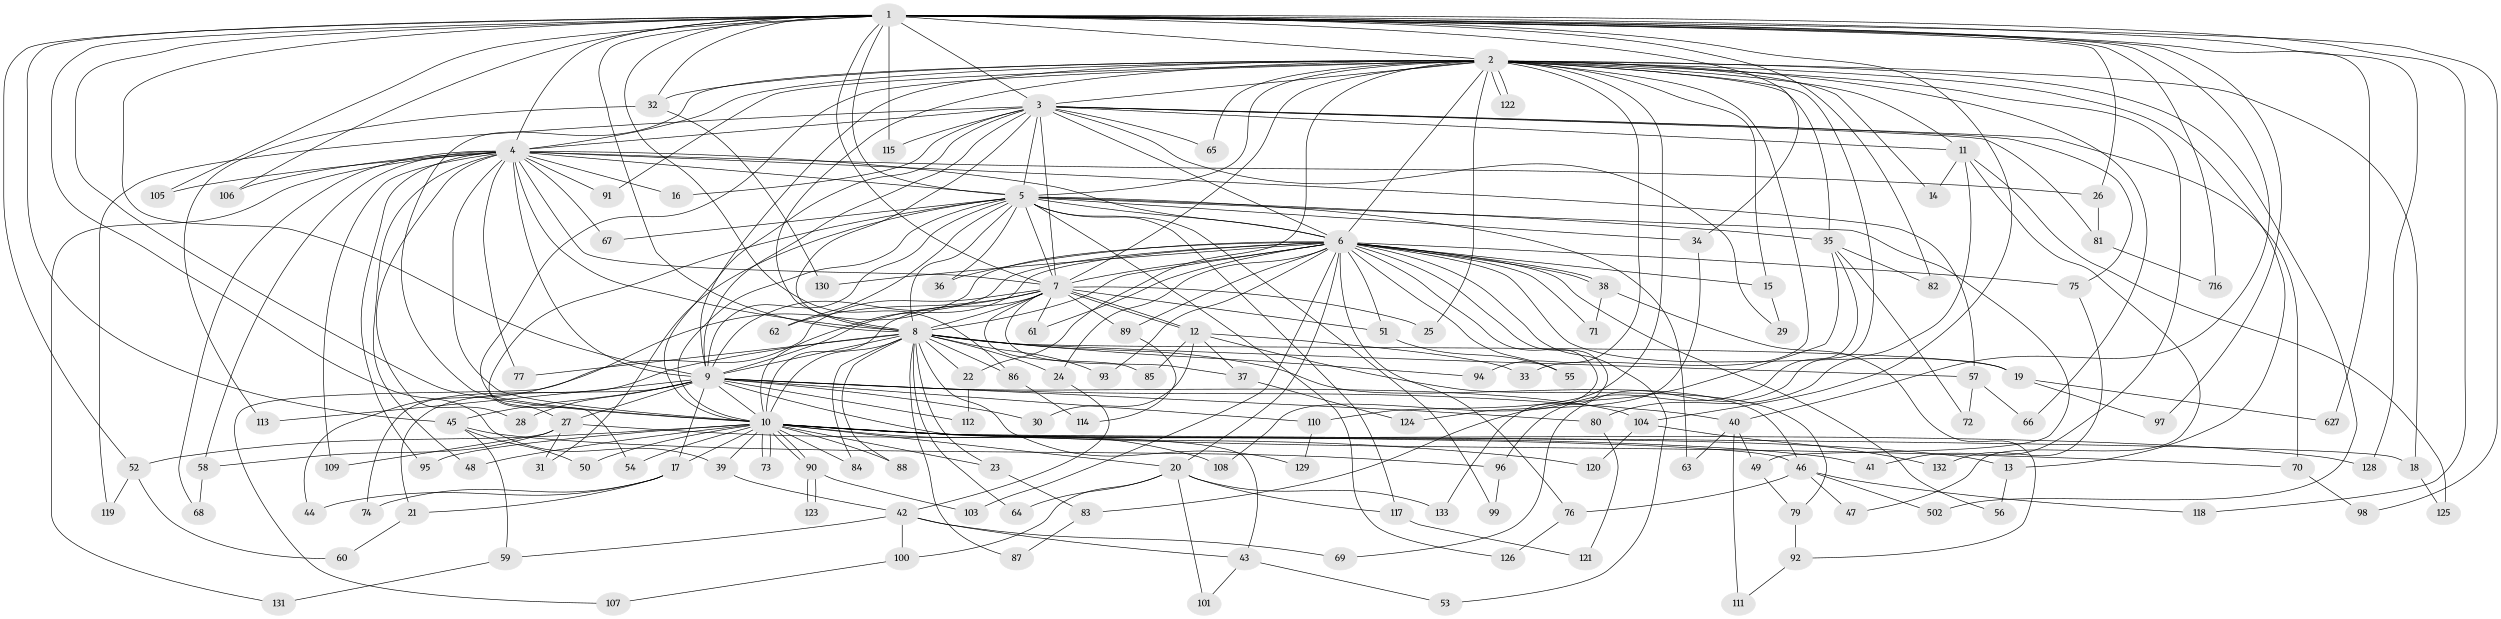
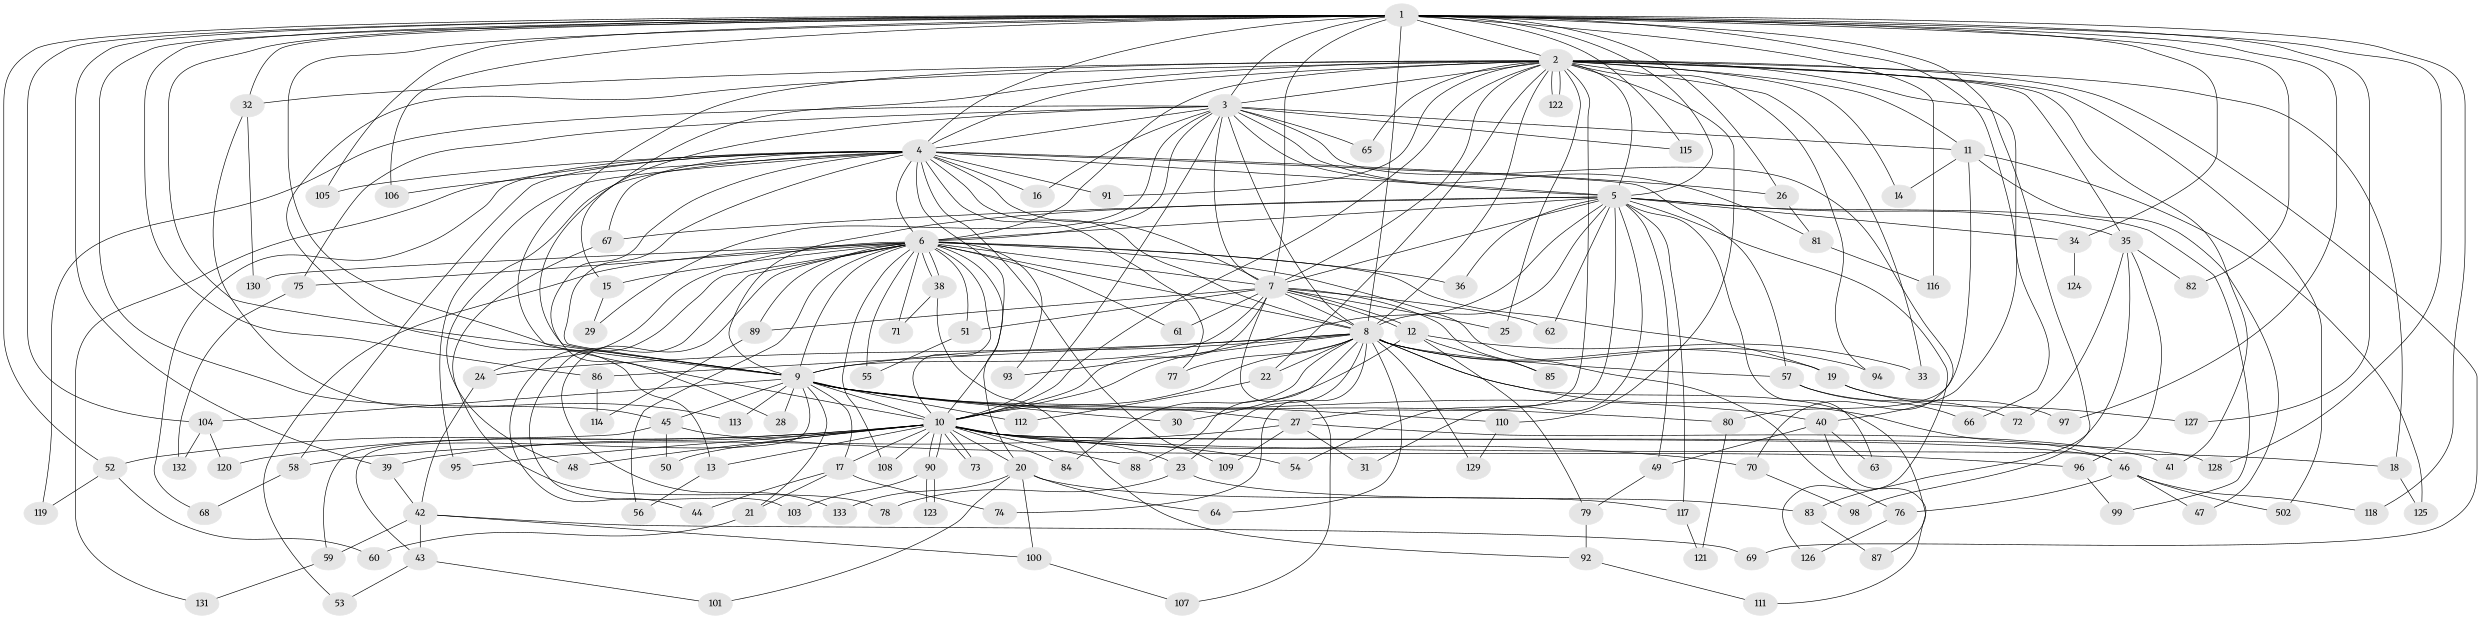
node "716": label "716" -> "116"
node "37": removed
node "627": label "627" -> "127"
node "78": added
